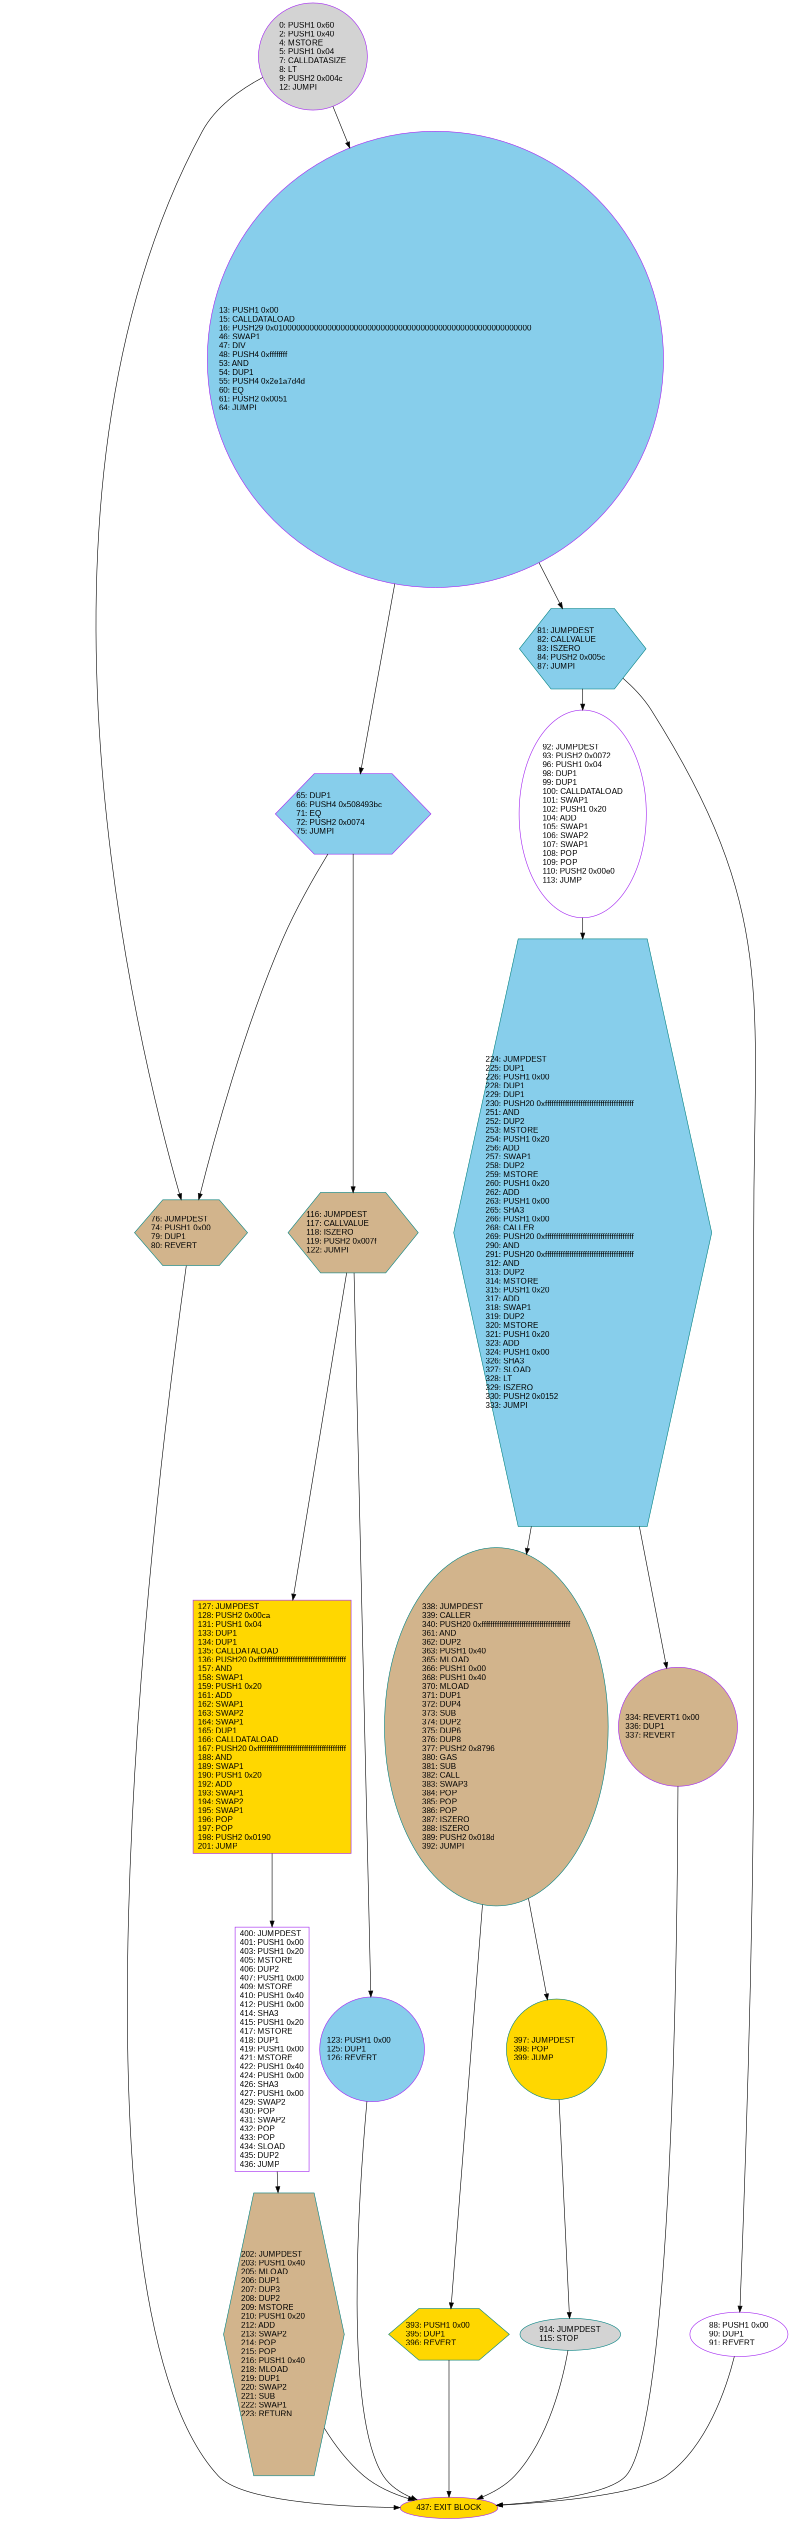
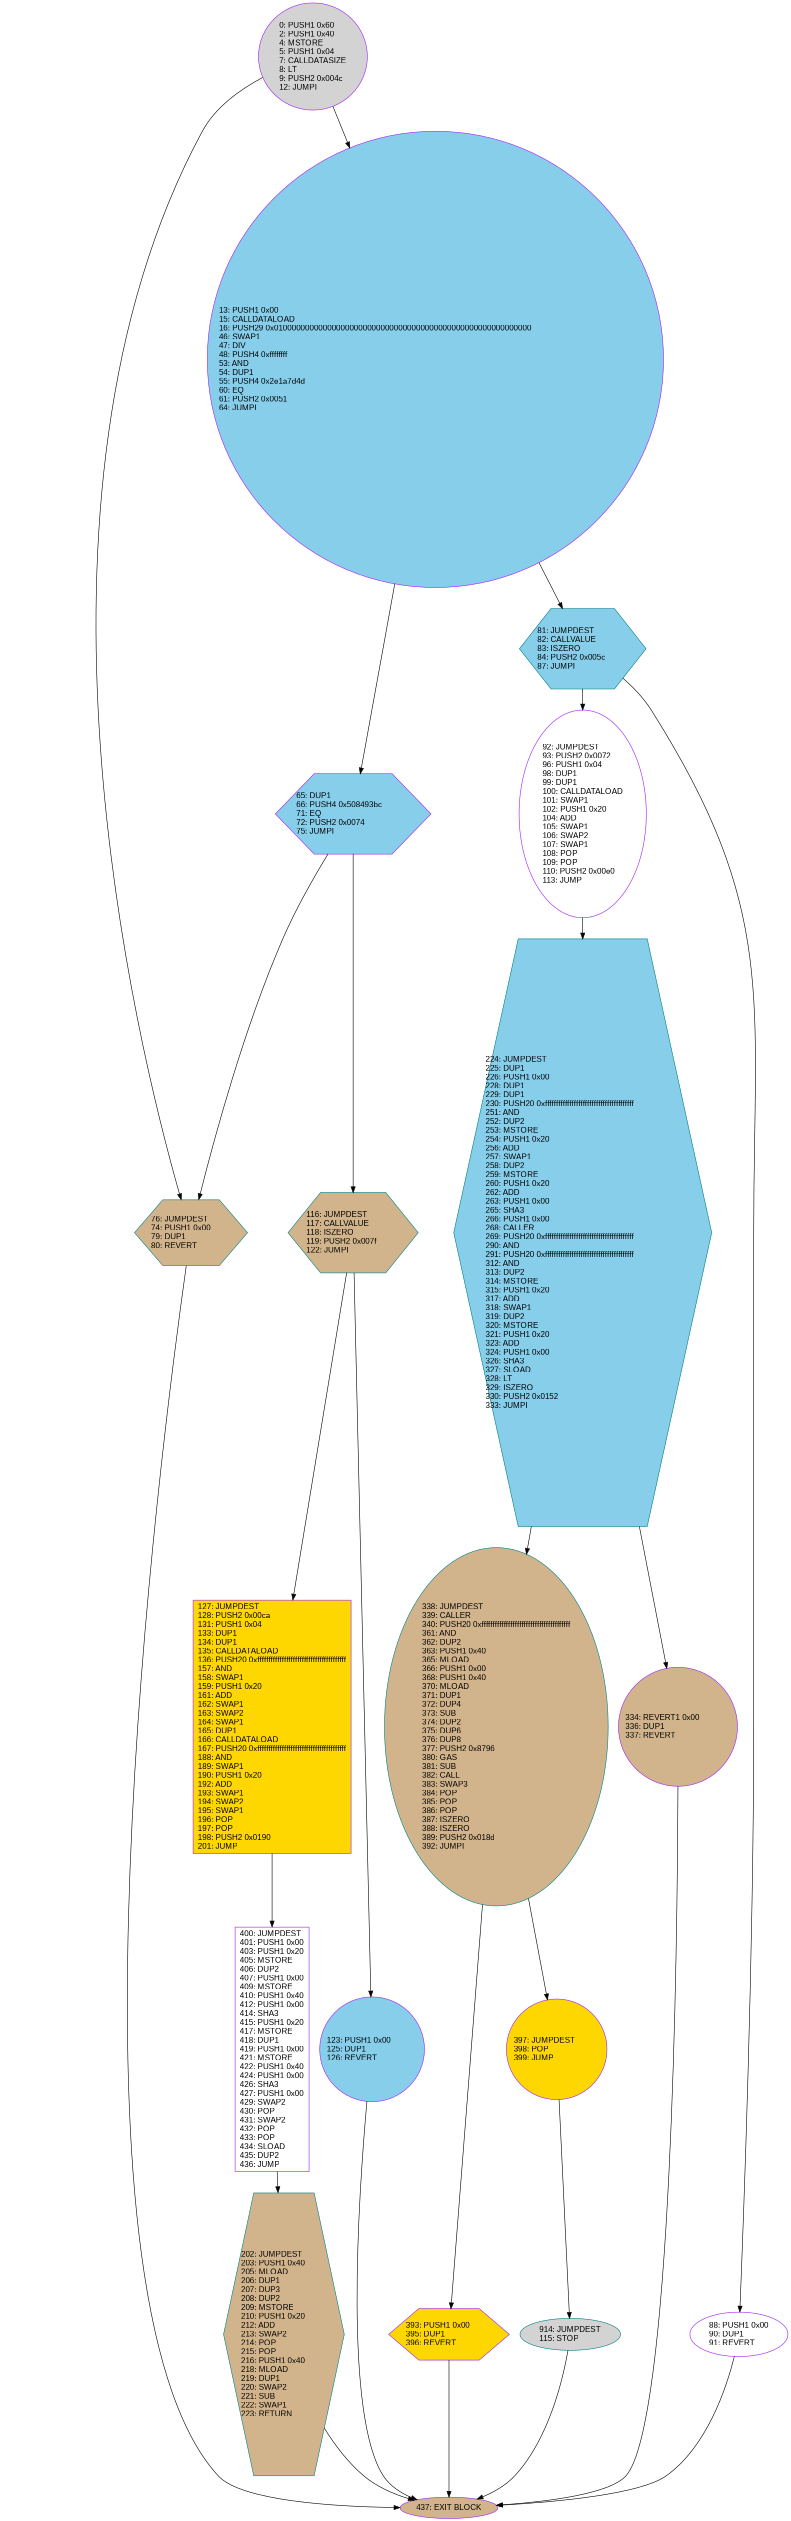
node "397: JUMPDEST 398: POP 399: JUMP": color teal -> purple
node "393: PUSH1 0x00 395: DUP1 396: REVERT": color teal -> purple
node "437: EXIT BLOCK": fillcolor gold -> tan
